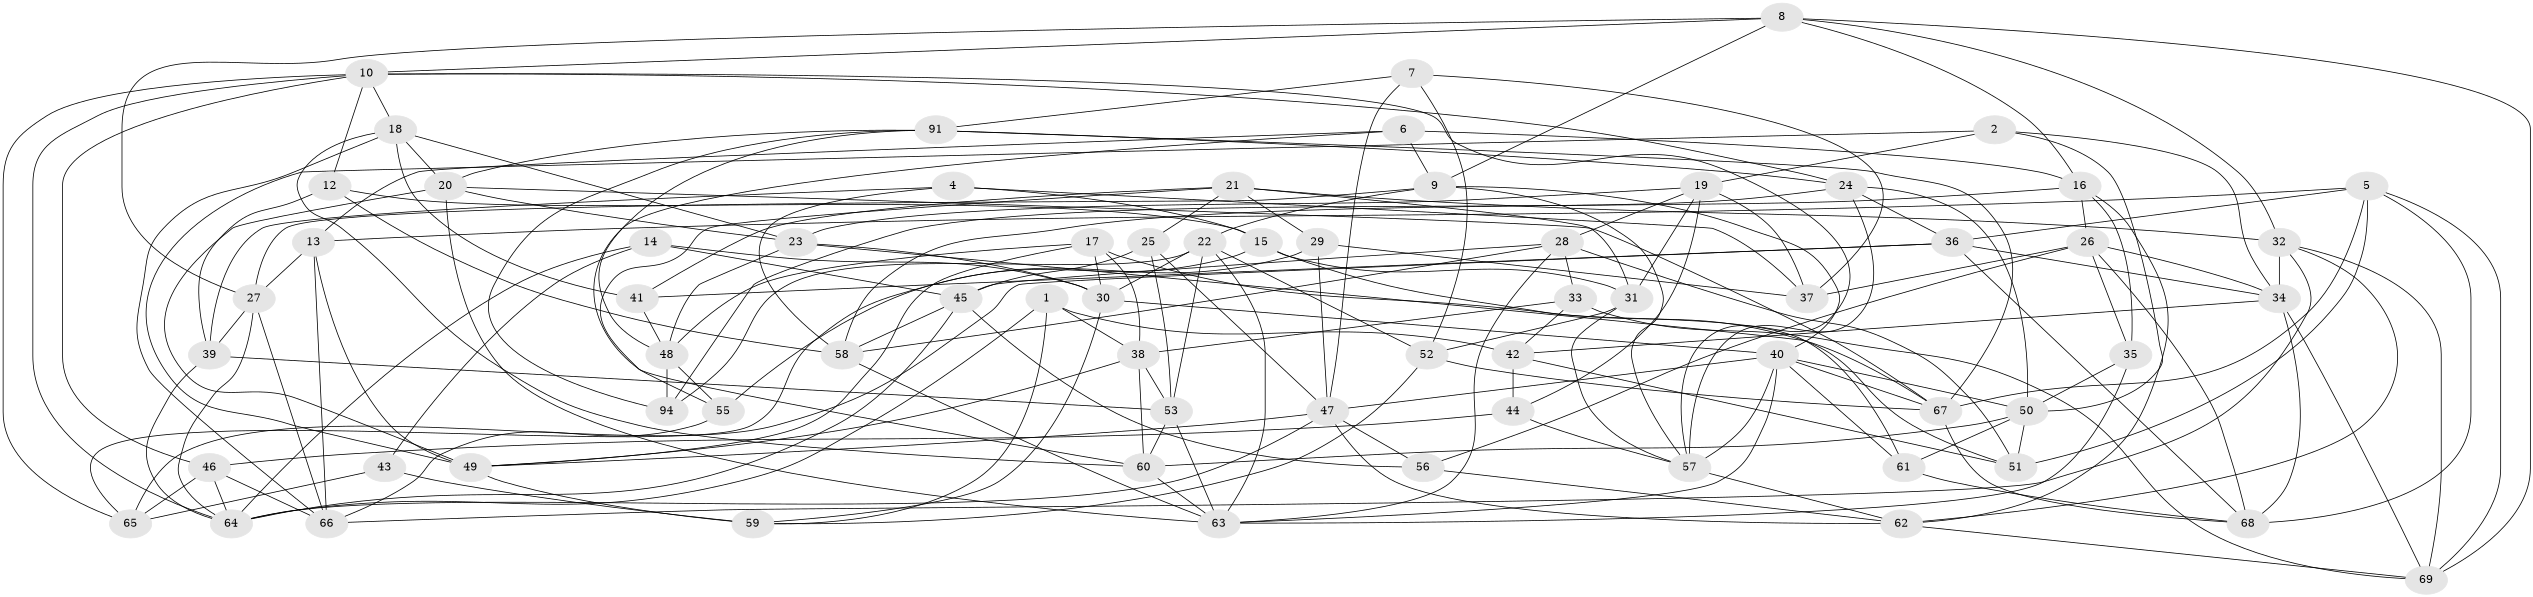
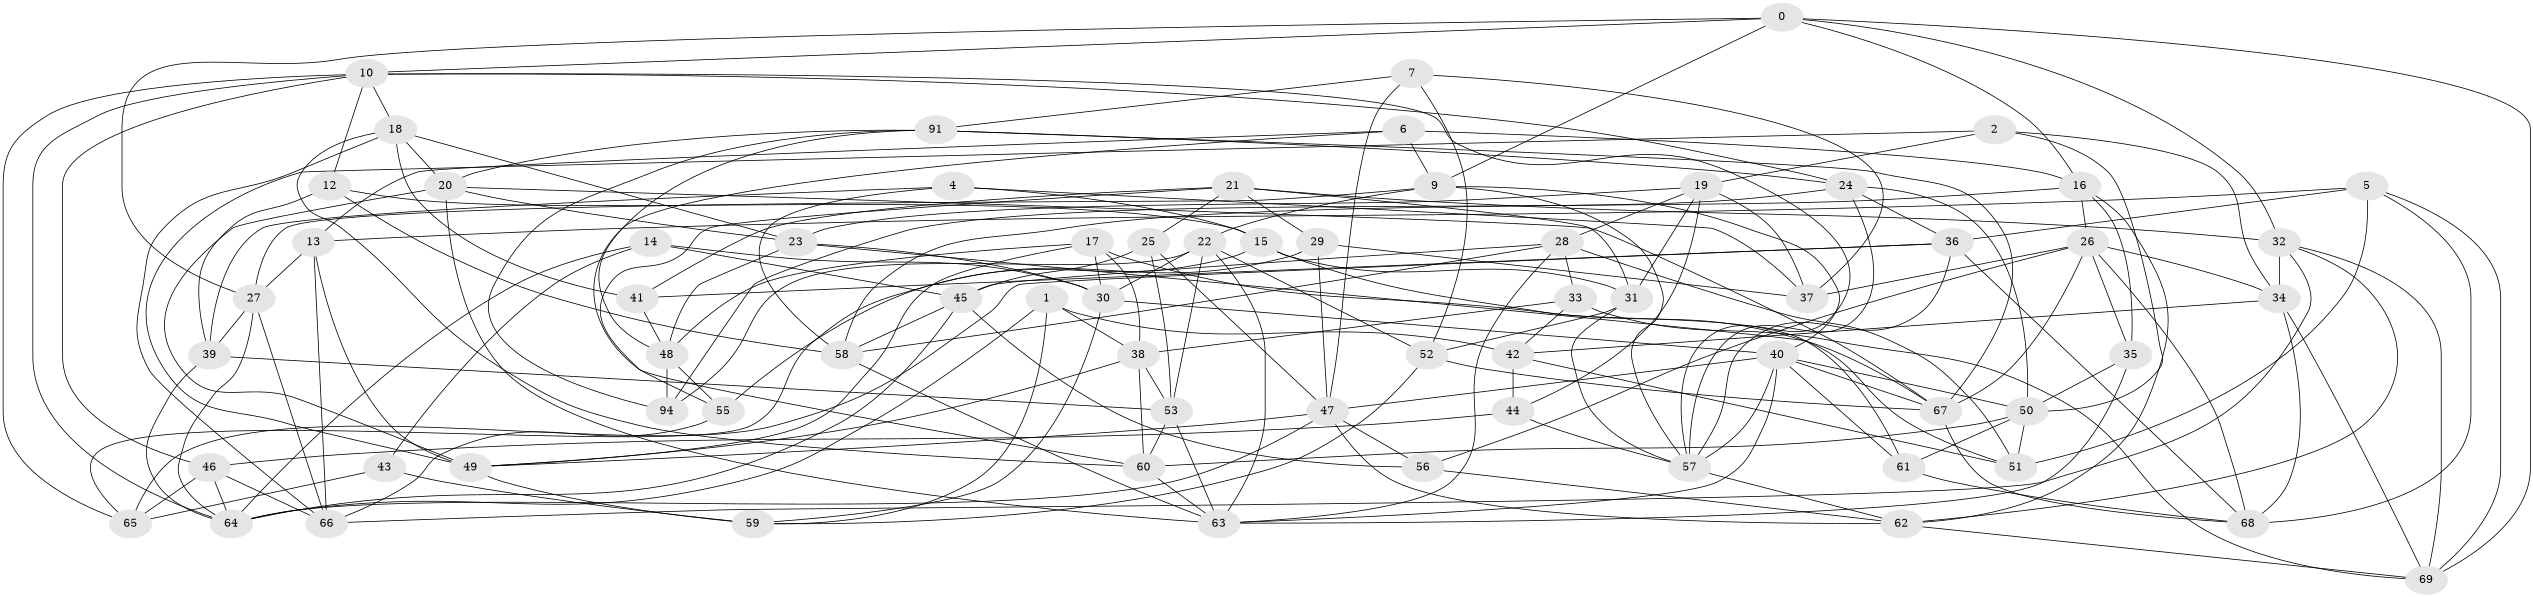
node "8": label "8" -> "0"
edge "36" -- "34": now "36" -- "57"
edge "5" -- "67": now "26" -- "67"
